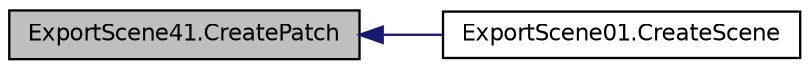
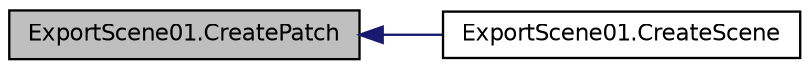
node "ExportScene41.CreatePatch": label "ExportScene41.CreatePatch" -> "ExportScene01.CreatePatch"
